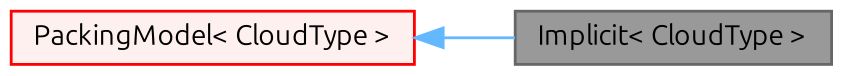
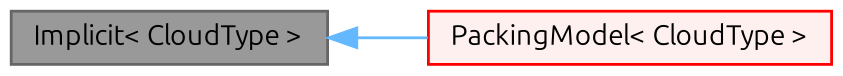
edge "Implicit< CloudType >" -> "PackingModel< CloudType >": reversed
